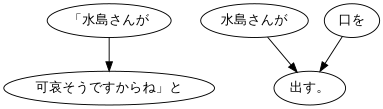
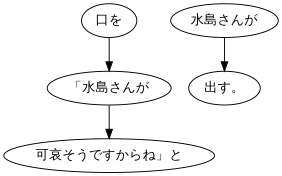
edge "口を" -> "出す。": now "口を" -> "「水島さんが"
